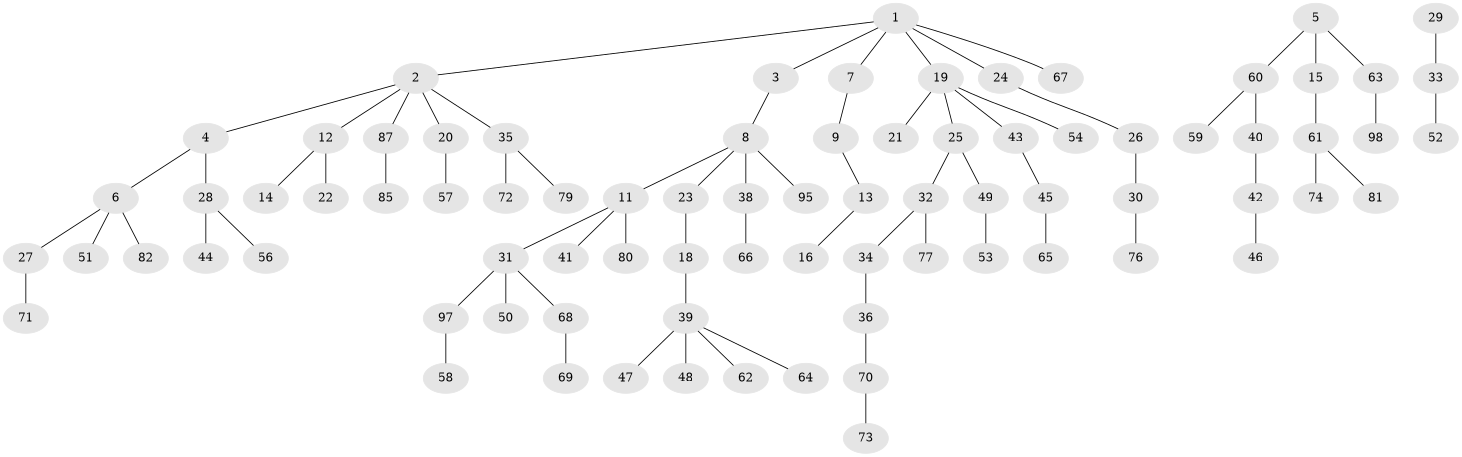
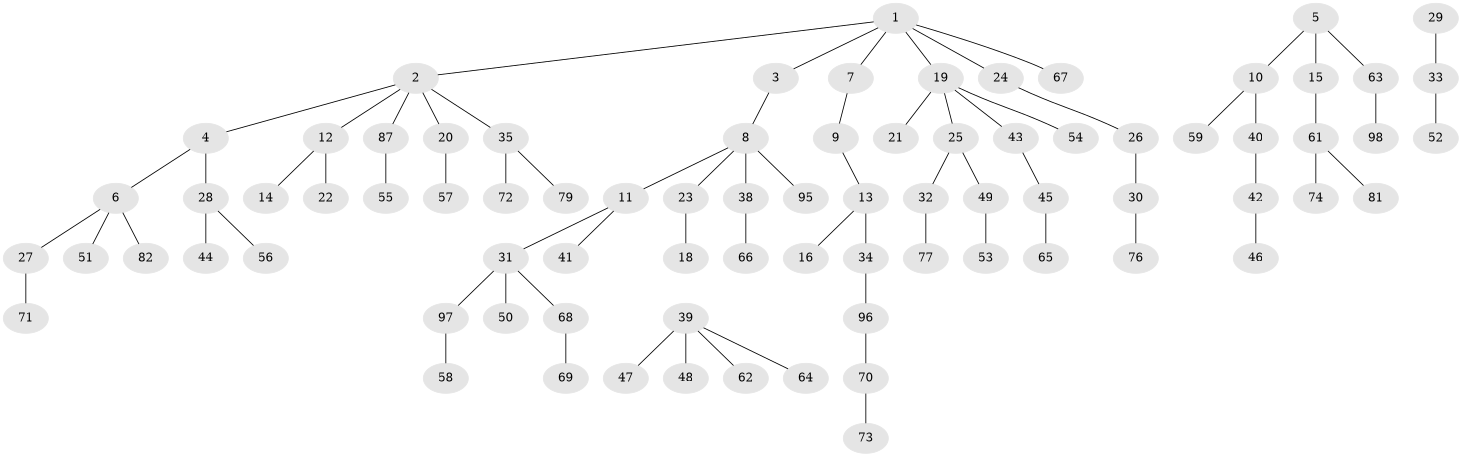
node "60": label "60" -> "10"
node "85": label "85" -> "55"
edge "32" -- "34": now "13" -- "34"
node "80": removed
edge "18" -- "39": removed
node "36": label "36" -> "96"
